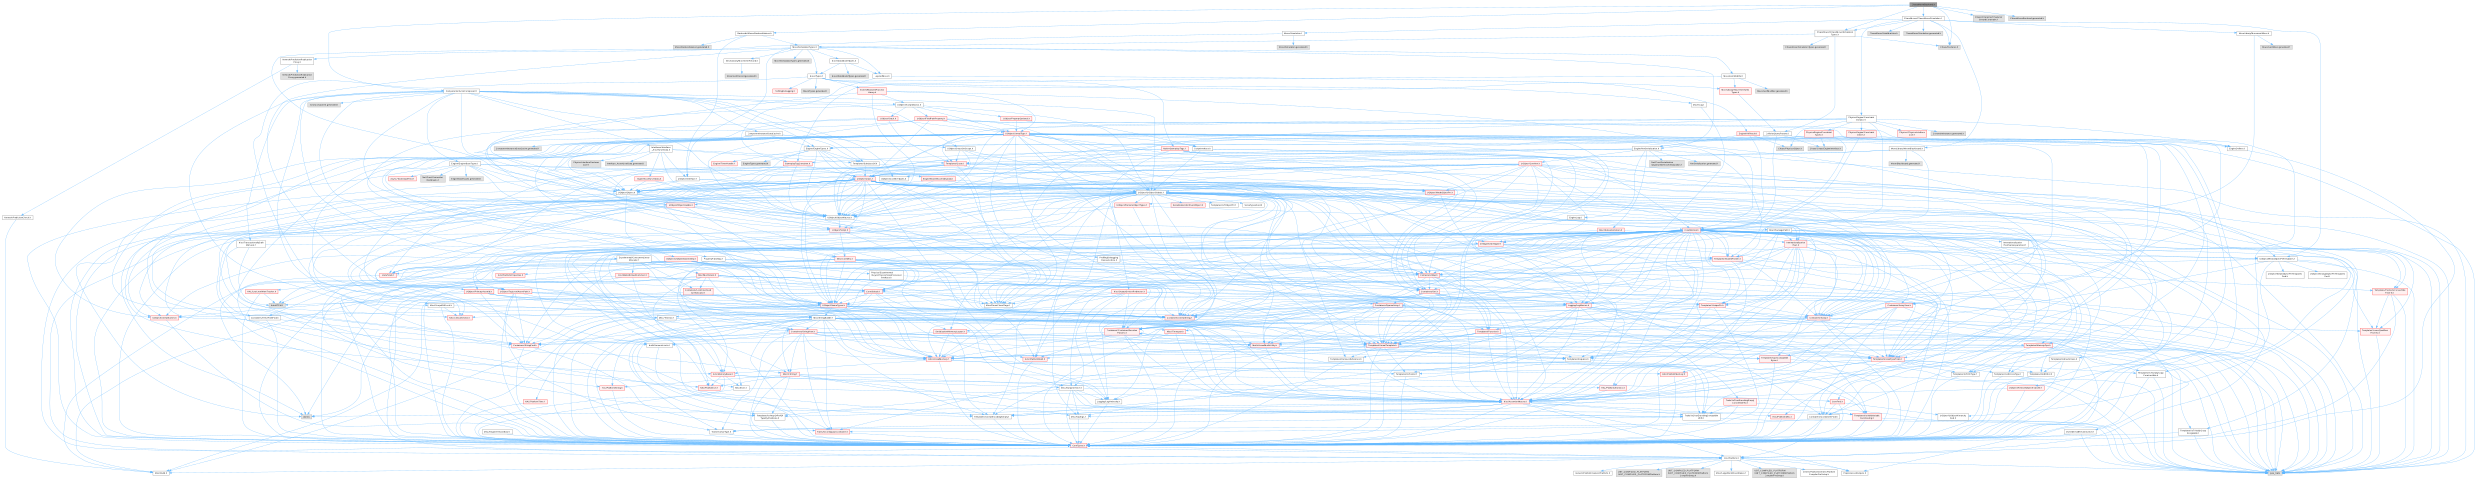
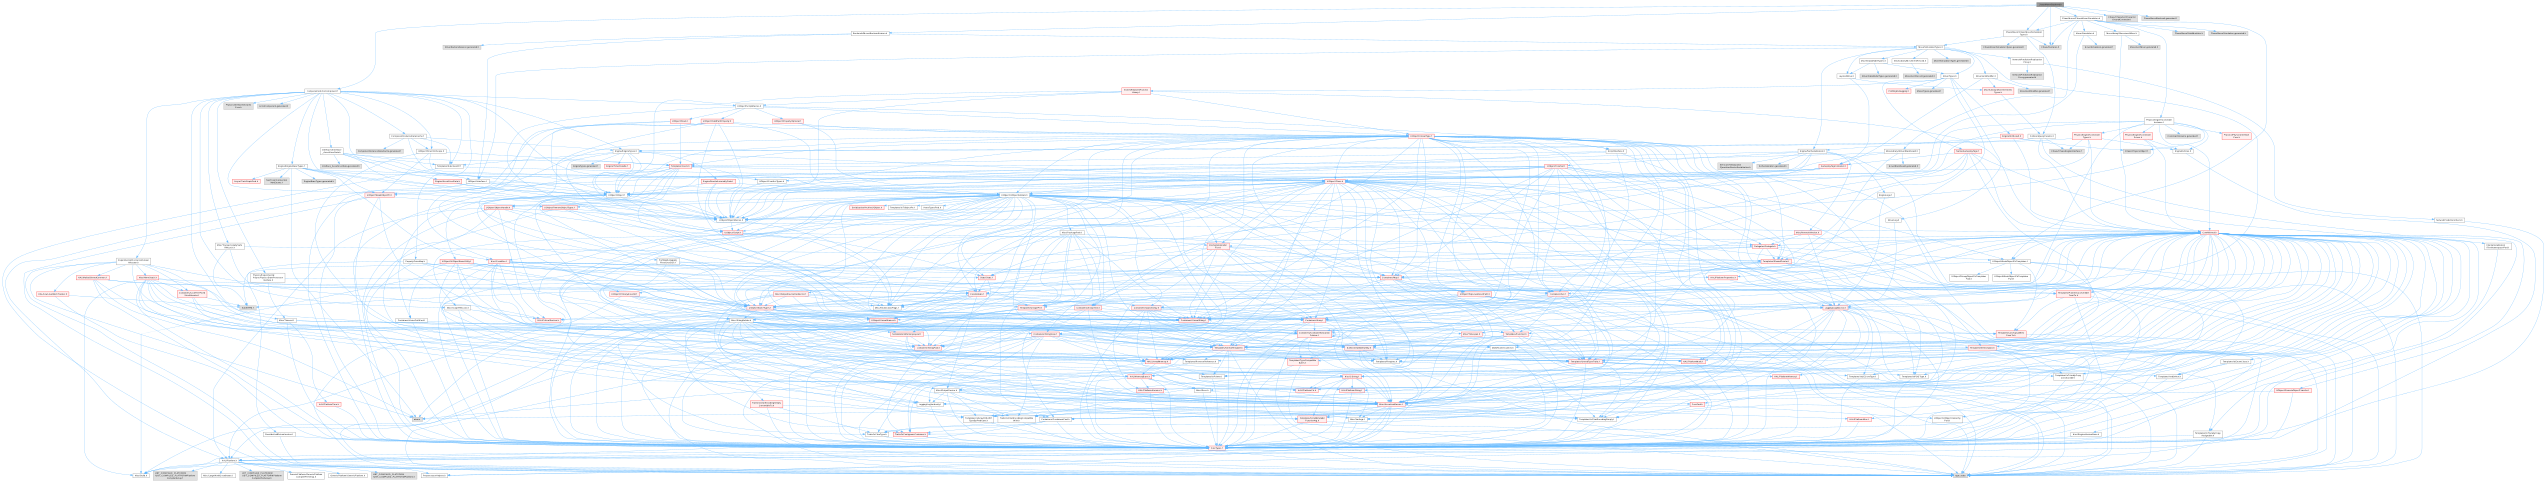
edge "Interfaces/Interface _AssetUserData.h" -> "PhysicsInterfaceDeclares Core.h": now "Components/ActorComponent.h" -> "PhysicsInterfaceDeclares Core.h"
edge "CoreMinimal.h" -> "Misc/EngineVersionBase.h": added
